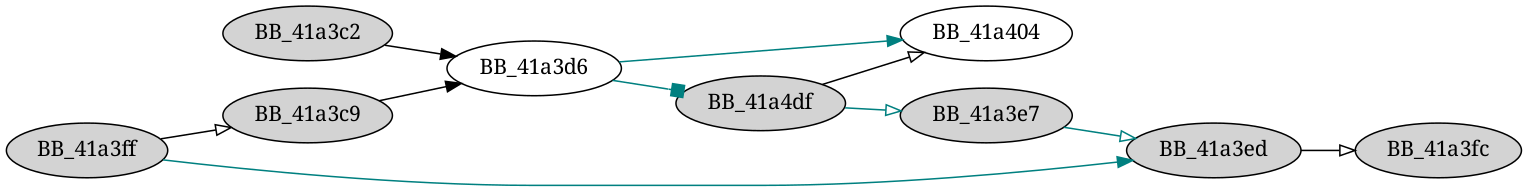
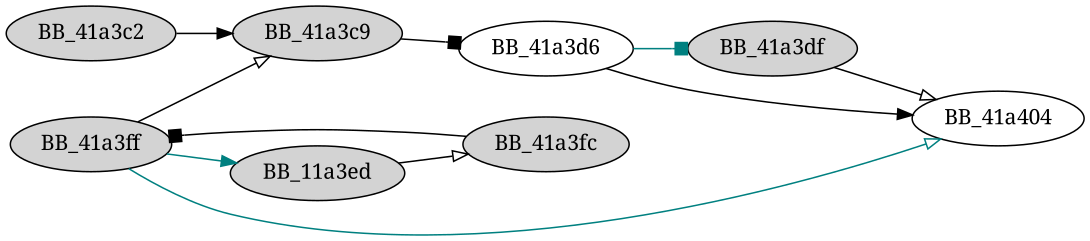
edge "BB_41a3c2" -> "BB_41a3d6": now "BB_41a3c2" -> "BB_41a3c9"
edge "BB_41a3d6" -> "BB_41a404": color teal -> black
edge "BB_41a3c9" -> "BB_41a3d6": arrowhead normal -> box
node "BB_41a4df": label "BB_41a4df" -> "BB_41a3df"
node "BB_41a3e7": removed
edge "BB_41a3fc" -> "BB_41a3ff": added
node "BB_41a3ed": label "BB_41a3ed" -> "BB_11a3ed"
edge "BB_41a3ff" -> "BB_41a404": added
